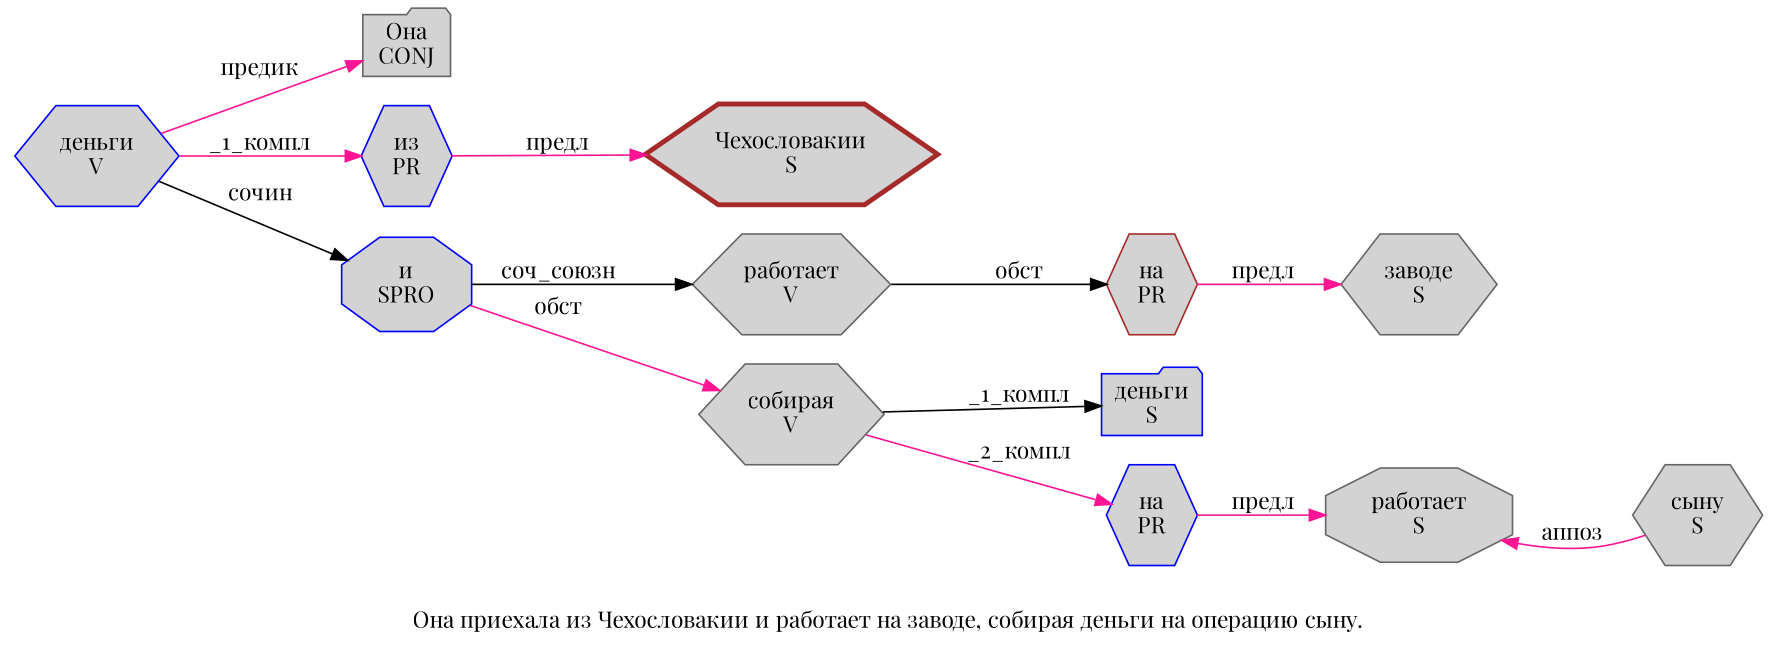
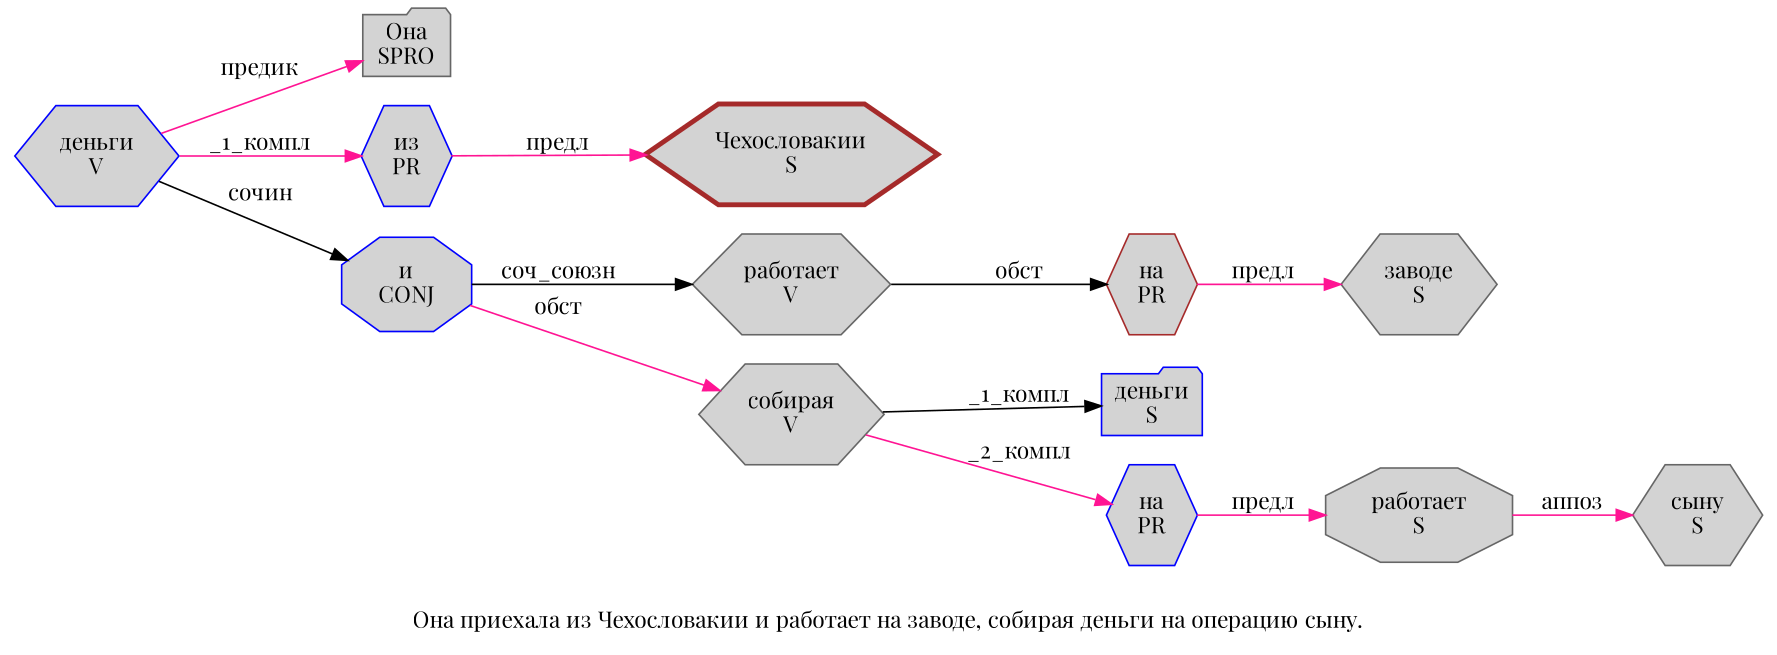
node "Она CONJ": label "Она CONJ" -> "Она SPRO"
node "и SPRO": label "и SPRO" -> "и CONJ"
edge "сыну S" -> "работает S": reversed
